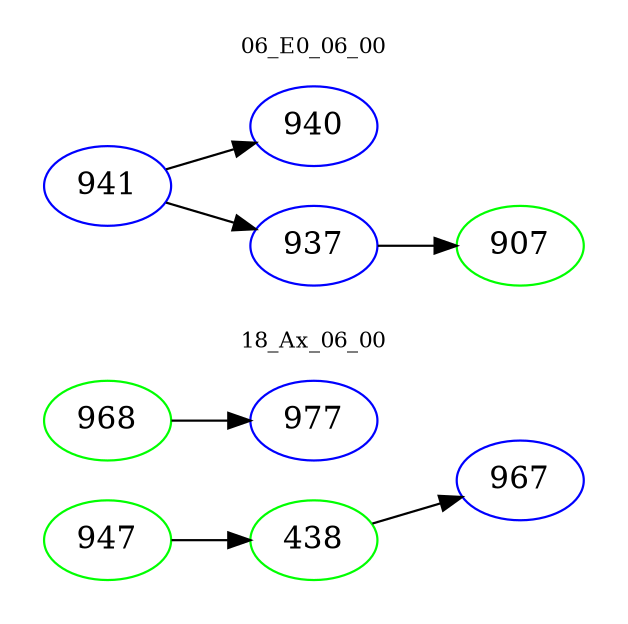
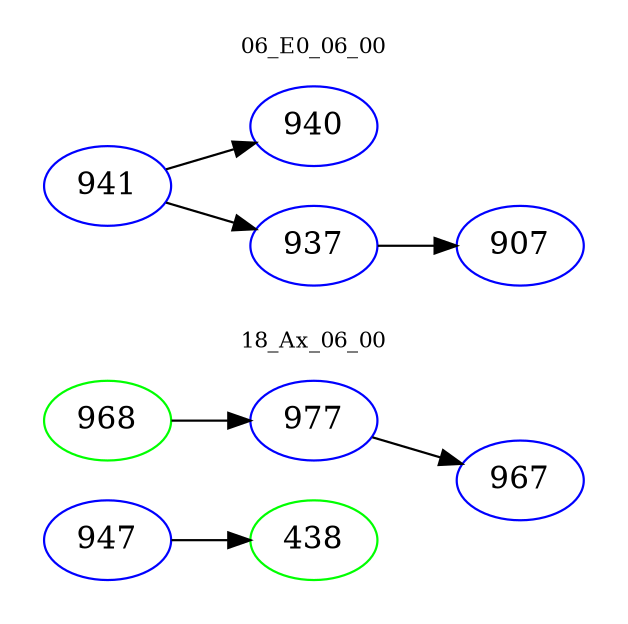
node "907": color green -> blue
edge "438" -> "967": now "977" -> "967"
node "947": color green -> blue
